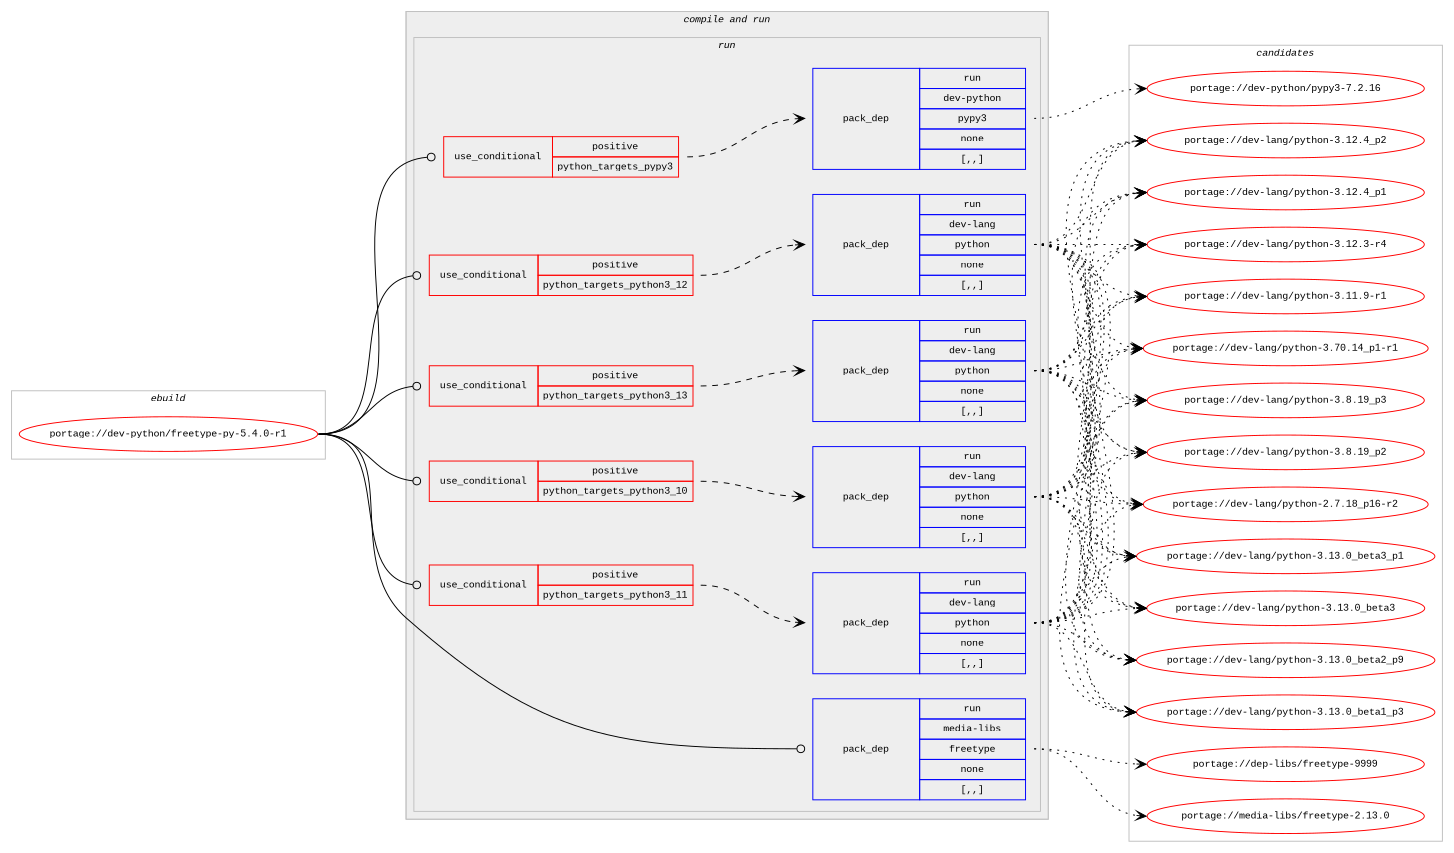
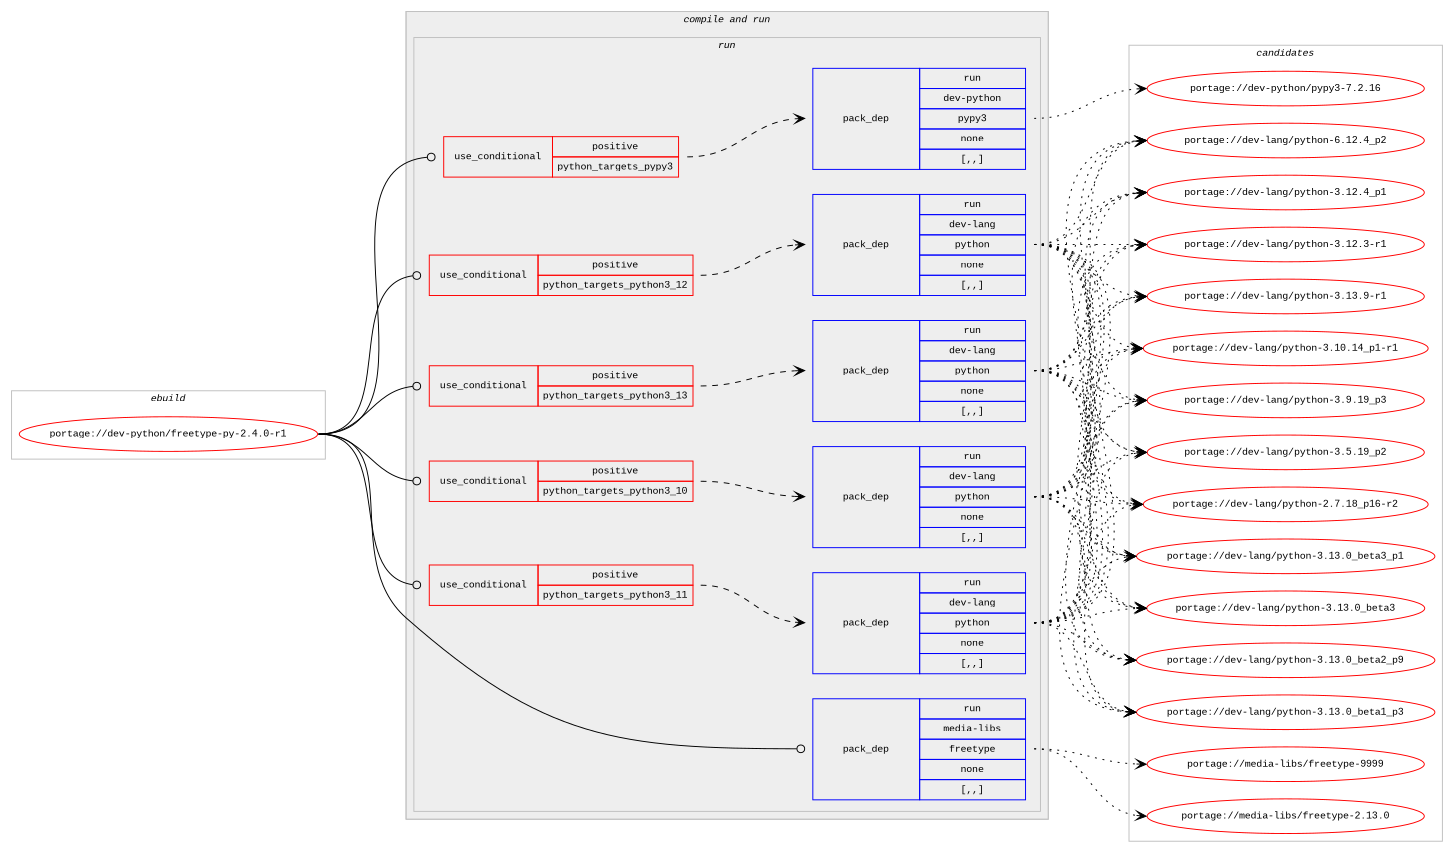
node "portage://dev-lang/python-3.12.4_p2": label "portage://dev-lang/python-3.12.4_p2" -> "portage://dev-lang/python-6.12.4_p2"
node "portage://dev-lang/python-3.12.3-r4": label "portage://dev-lang/python-3.12.3-r4" -> "portage://dev-lang/python-3.12.3-r1"
node "portage://dev-lang/python-3.11.9-r1": label "portage://dev-lang/python-3.11.9-r1" -> "portage://dev-lang/python-3.13.9-r1"
node "portage://dev-lang/python-3.70.14_p1-r1": label "portage://dev-lang/python-3.70.14_p1-r1" -> "portage://dev-lang/python-3.10.14_p1-r1"
node "portage://dev-lang/python-3.8.19_p3": label "portage://dev-lang/python-3.8.19_p3" -> "portage://dev-lang/python-3.9.19_p3"
node "portage://dev-python/freetype-py-5.4.0-r1": label "portage://dev-python/freetype-py-5.4.0-r1" -> "portage://dev-python/freetype-py-2.4.0-r1"
node "portage://dev-lang/python-3.8.19_p2": label "portage://dev-lang/python-3.8.19_p2" -> "portage://dev-lang/python-3.5.19_p2"
node "portage://dep-libs/freetype-9999": label "portage://dep-libs/freetype-9999" -> "portage://media-libs/freetype-9999"
